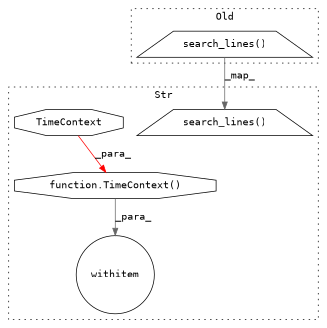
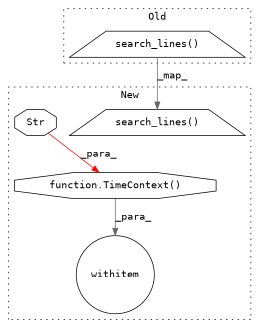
cluster "Str": label "Str" -> "New"
node "TimeContext": label "TimeContext" -> "Str"
